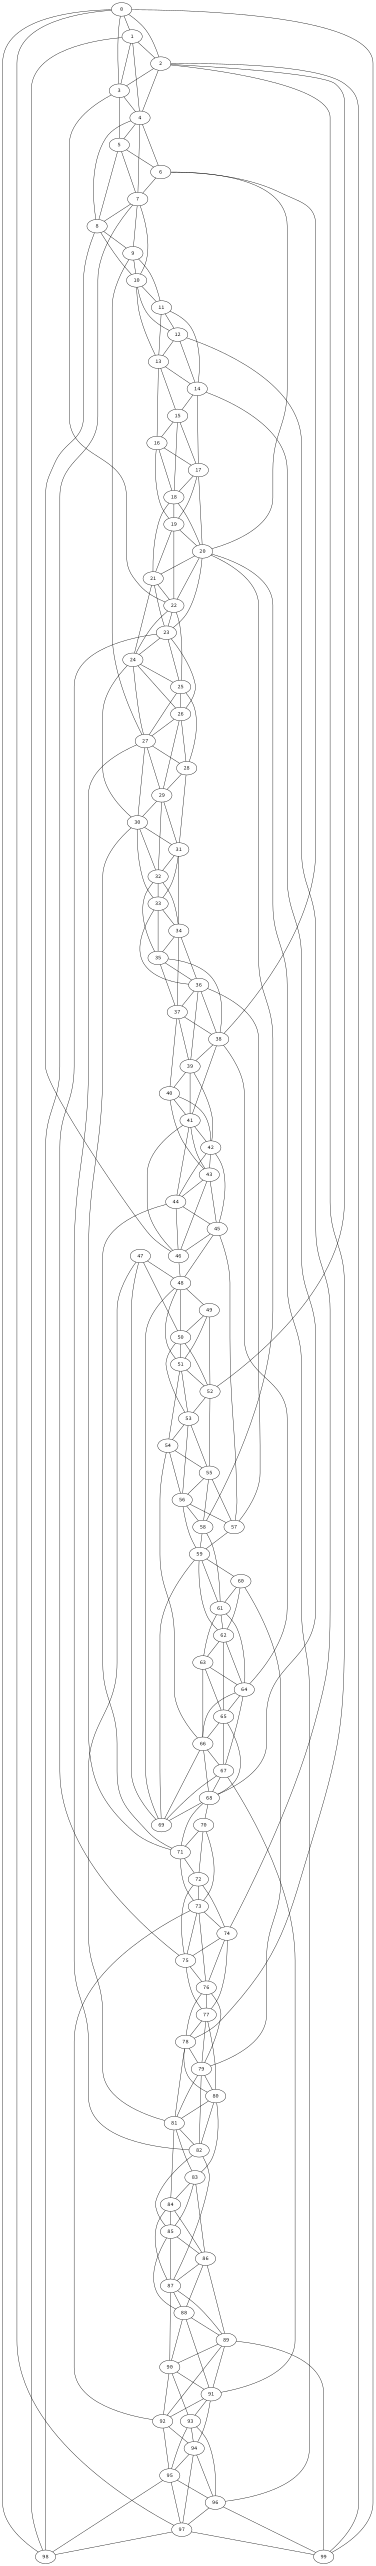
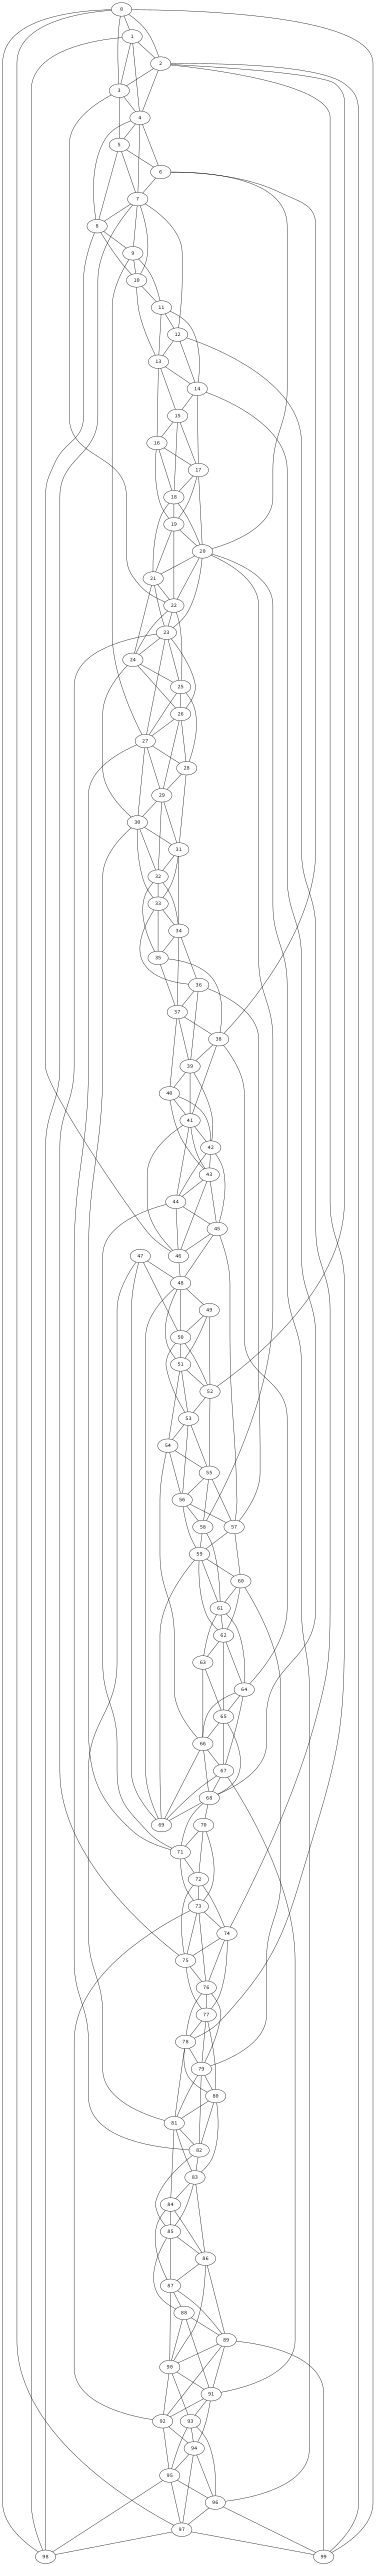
edge "10" -- "12": now "7" -- "12"
edge "24" -- "27": now "23" -- "27"
edge "35" -- "36": removed
edge "36" -- "38": removed
edge "57" -- "60": added
edge "63" -- "64": removed
edge "82" -- "87": now "82" -- "83"
edge "86" -- "88": now "86" -- "90"
